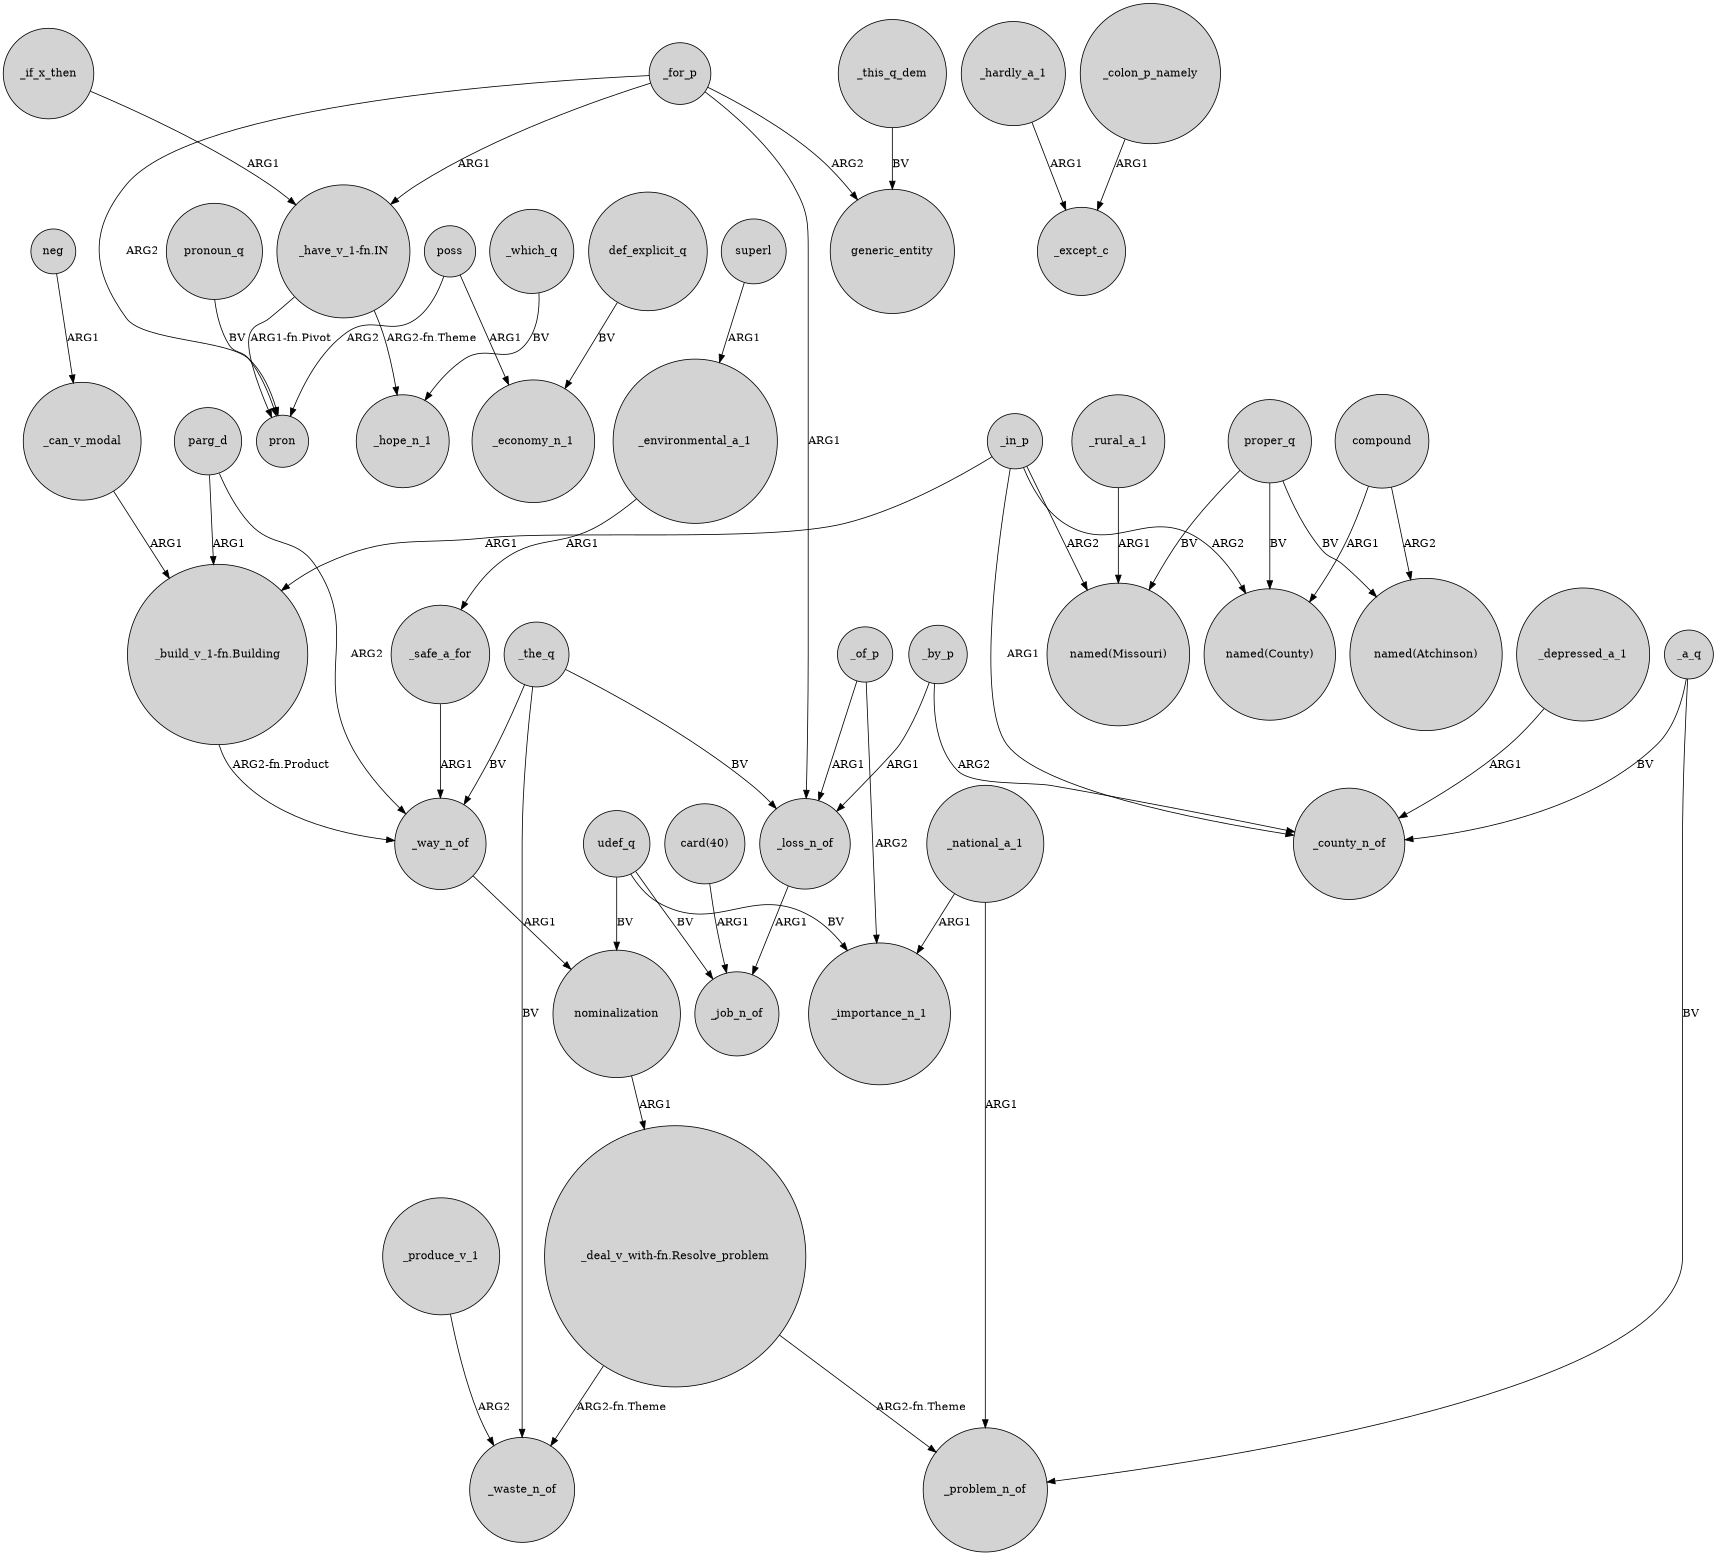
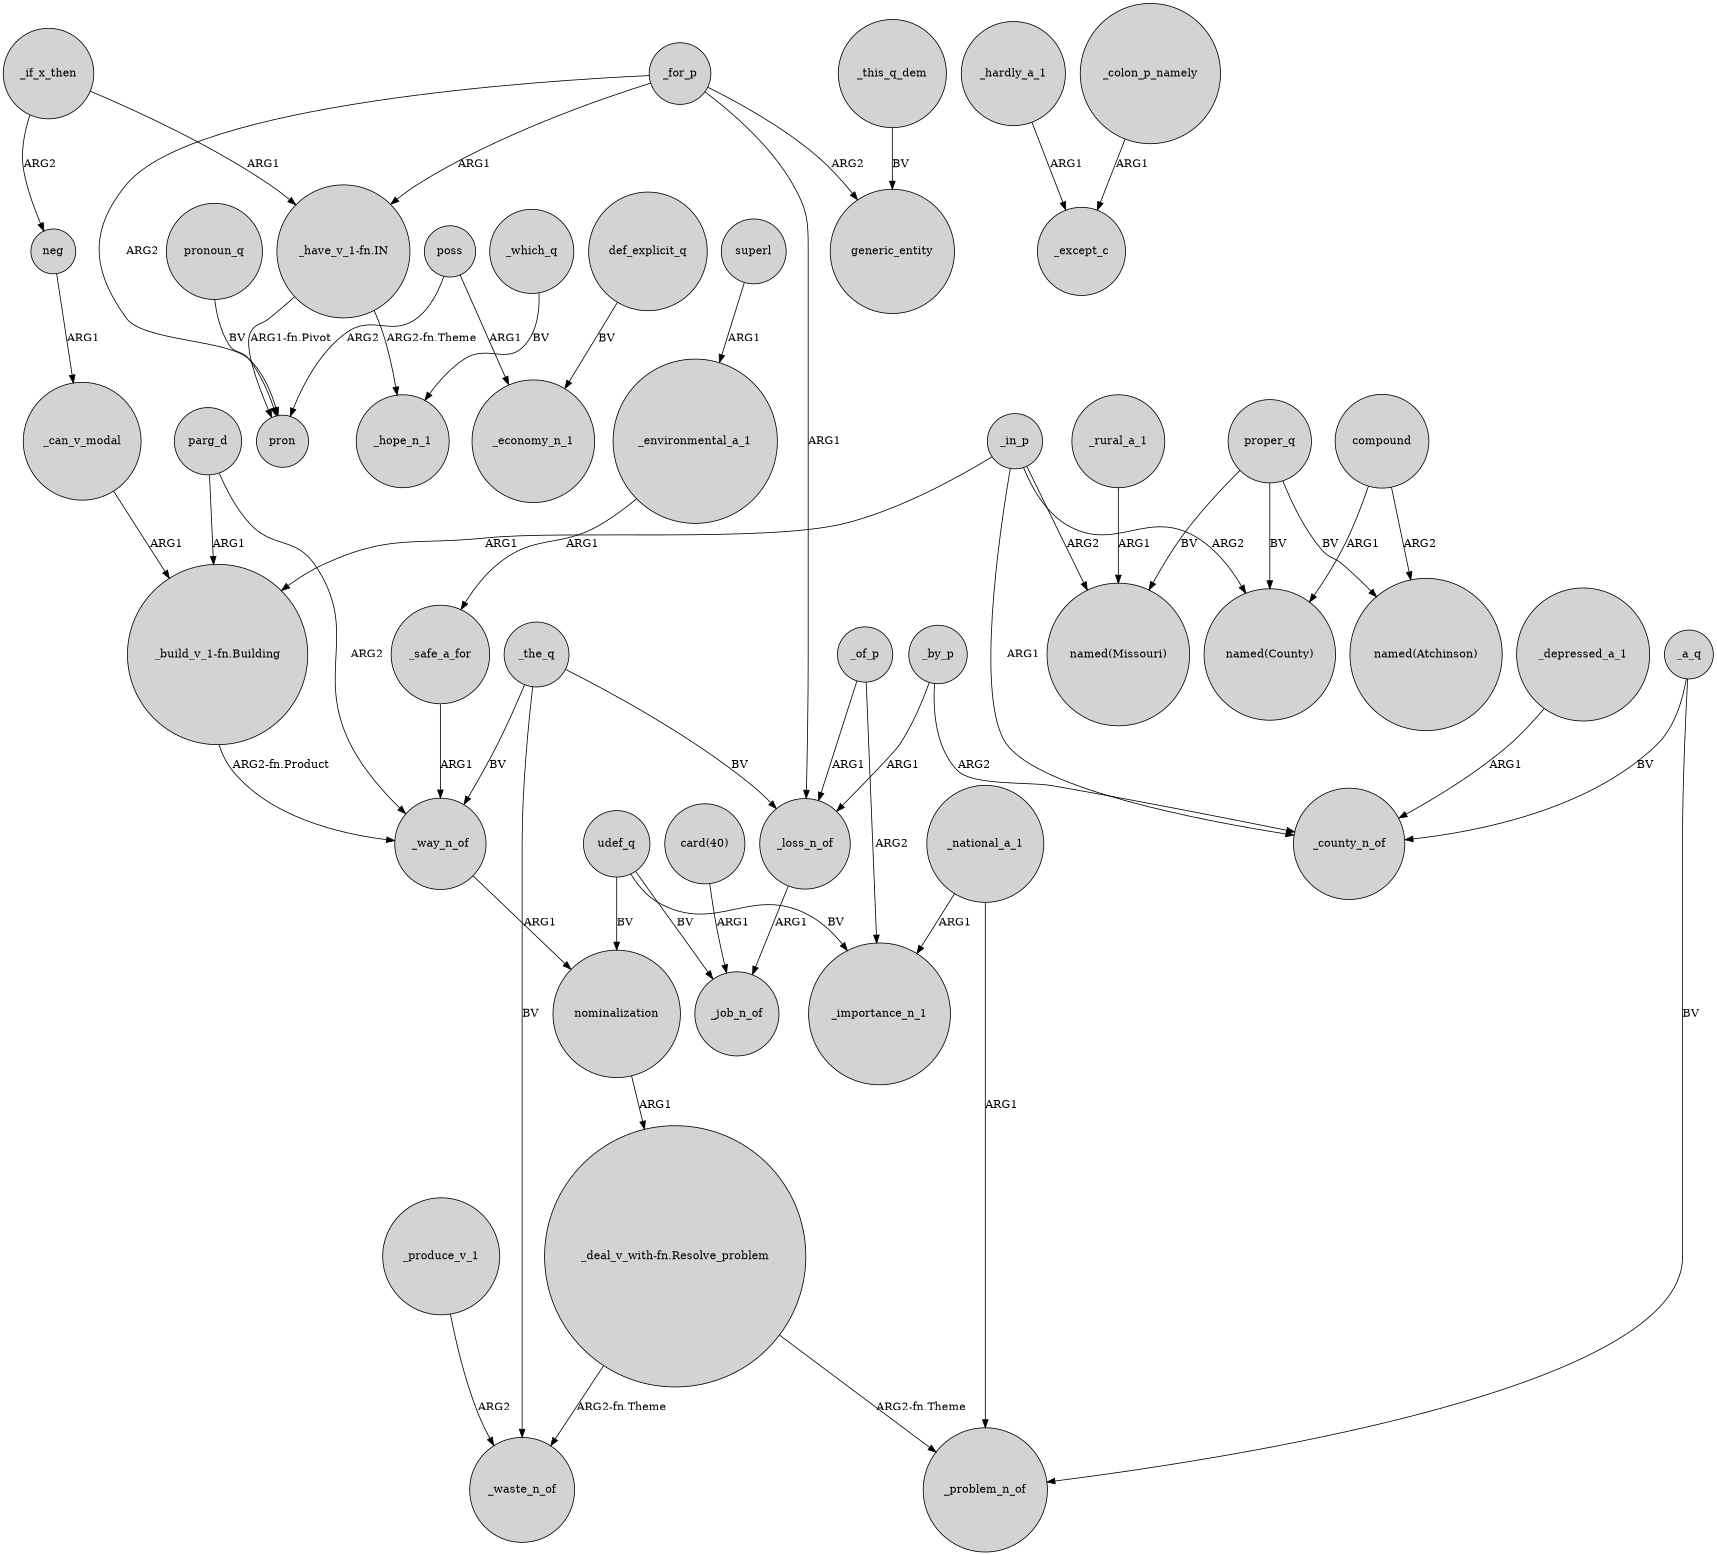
edge "_if_x_then" -> "neg": added, label "ARG2"
